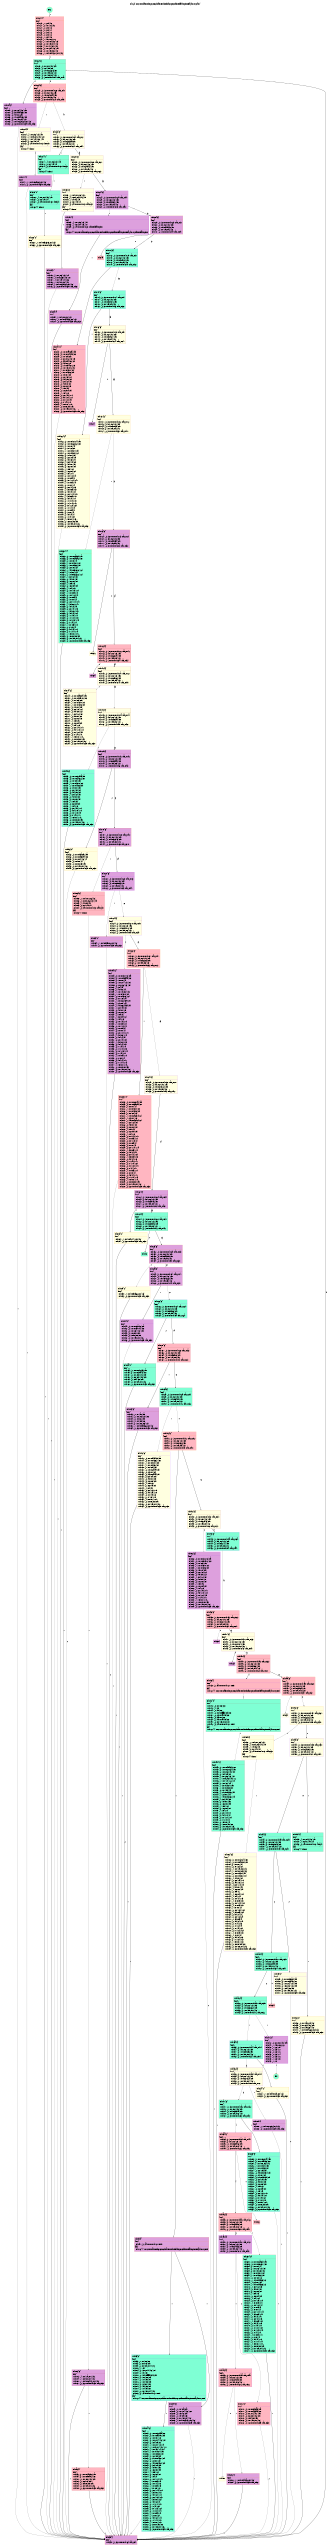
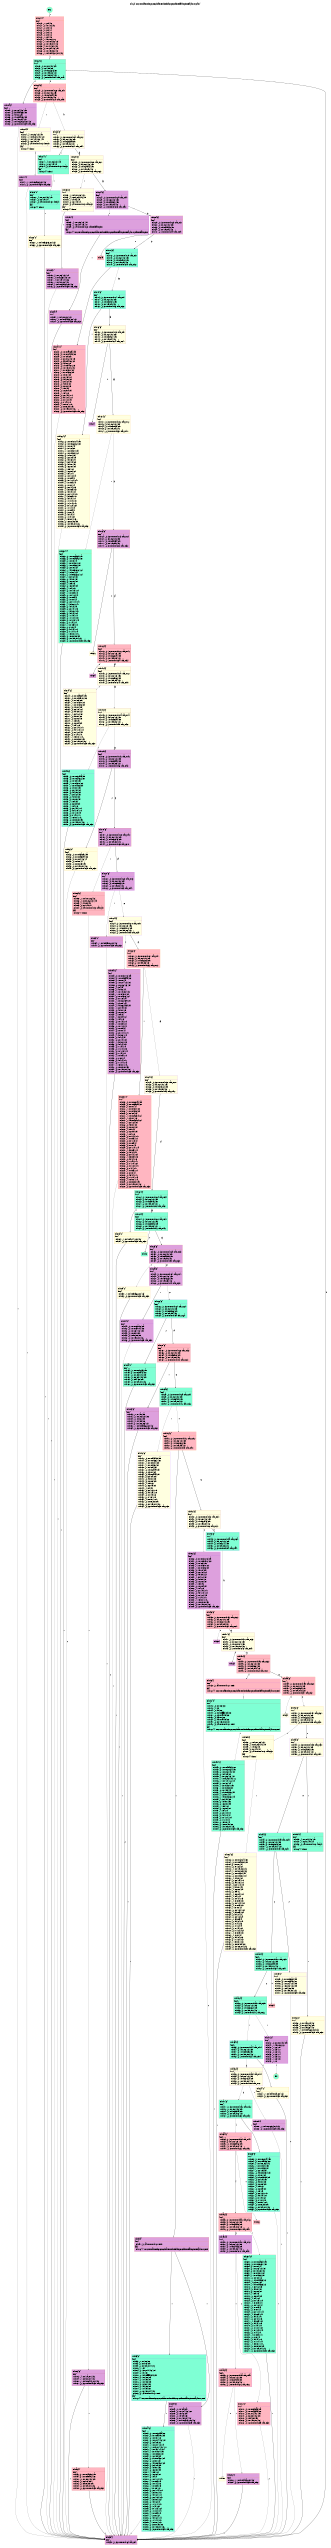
node "0x401864 [25]": fillcolor plum -> aquamarine
